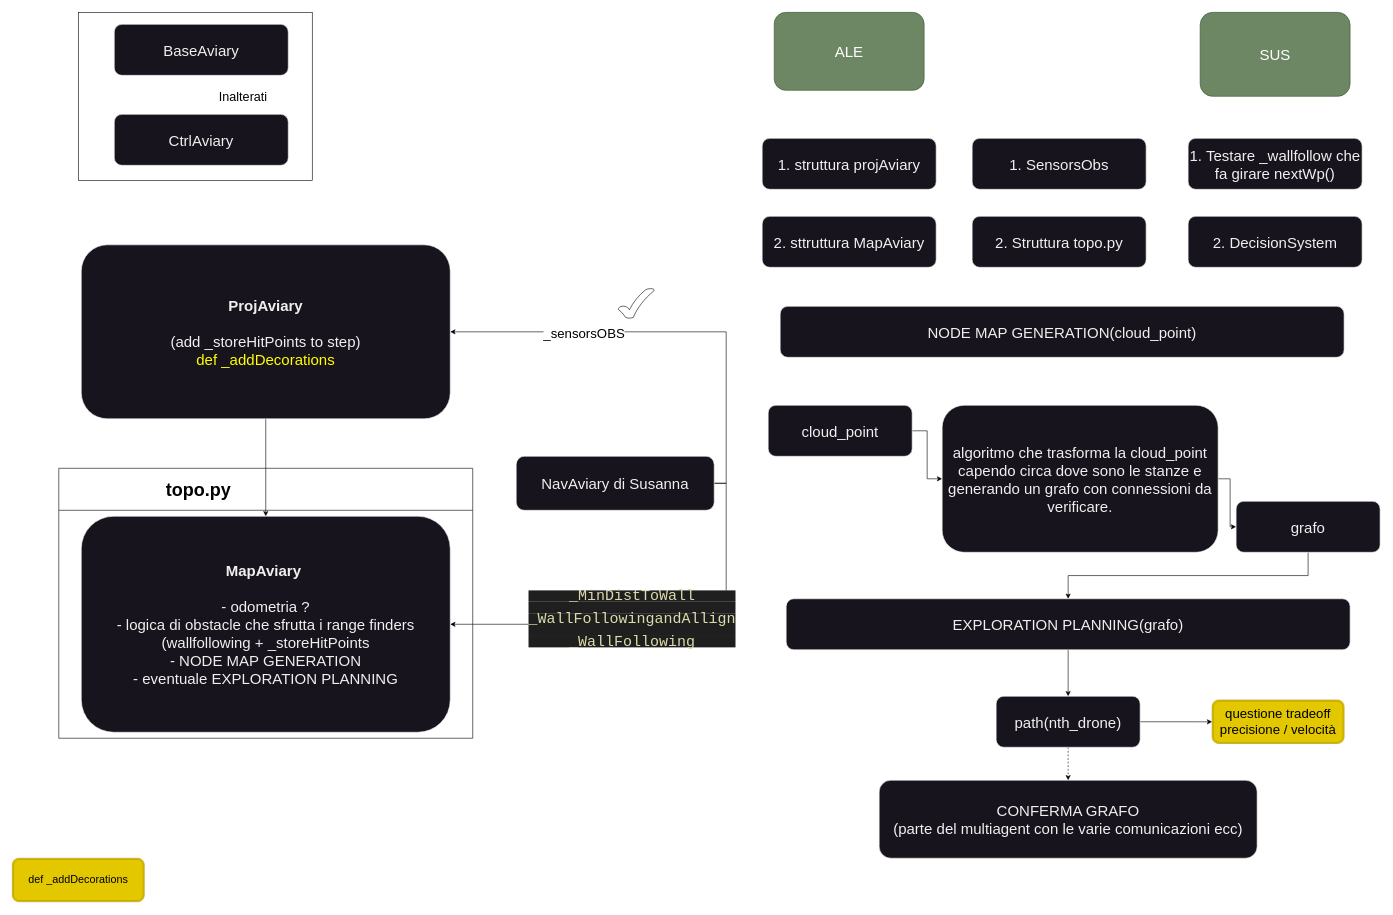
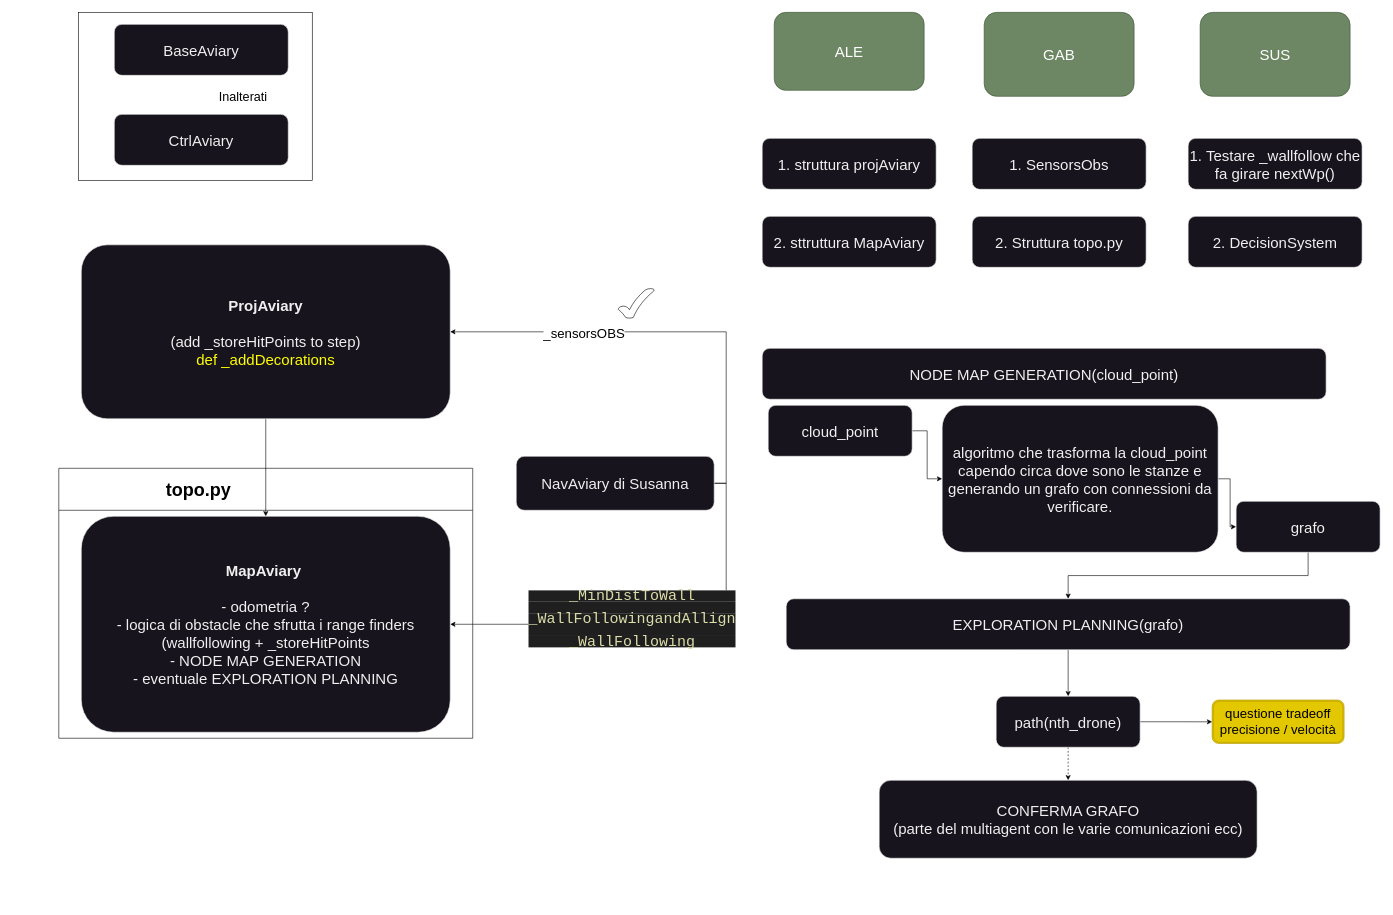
node "GAB": added
node "NODE MAP GENERATION(cloud_point)": moved (1062, 332) -> (1044, 374)
node "def _addDecorations": removed
